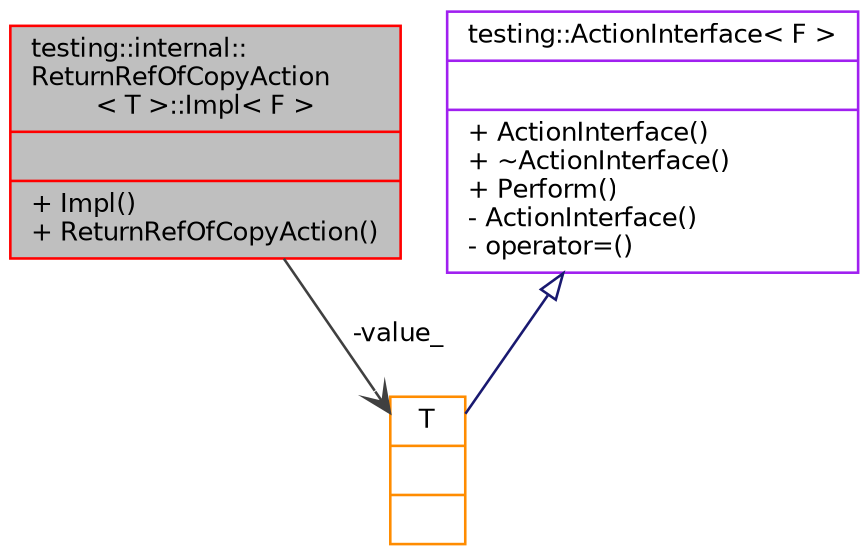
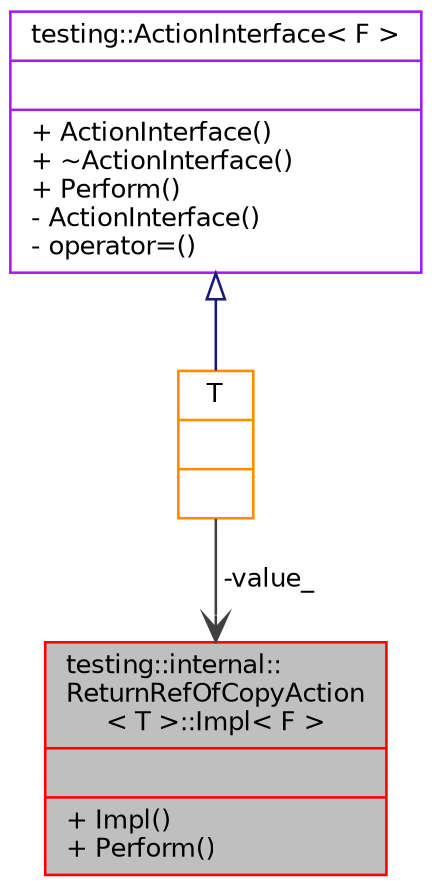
node "testing::internal::": text "+ ReturnRefOfCopyAction()" -> "+ Perform()"
edge "testing::internal::" -> "T": reversed
